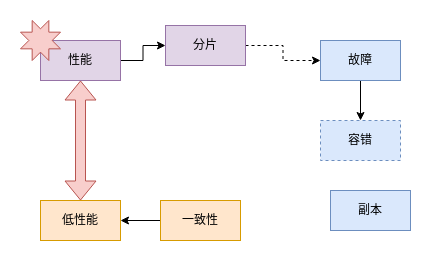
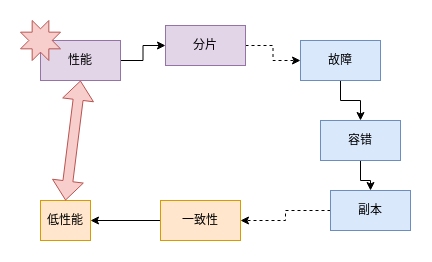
node "故障": moved (361, 61) -> (341, 61)
node "容错": style dashed -> solid
edge "容错" -> "副本": added
edge "副本" -> "一致性": added
node "低性能": size 80x40 -> 50x40
